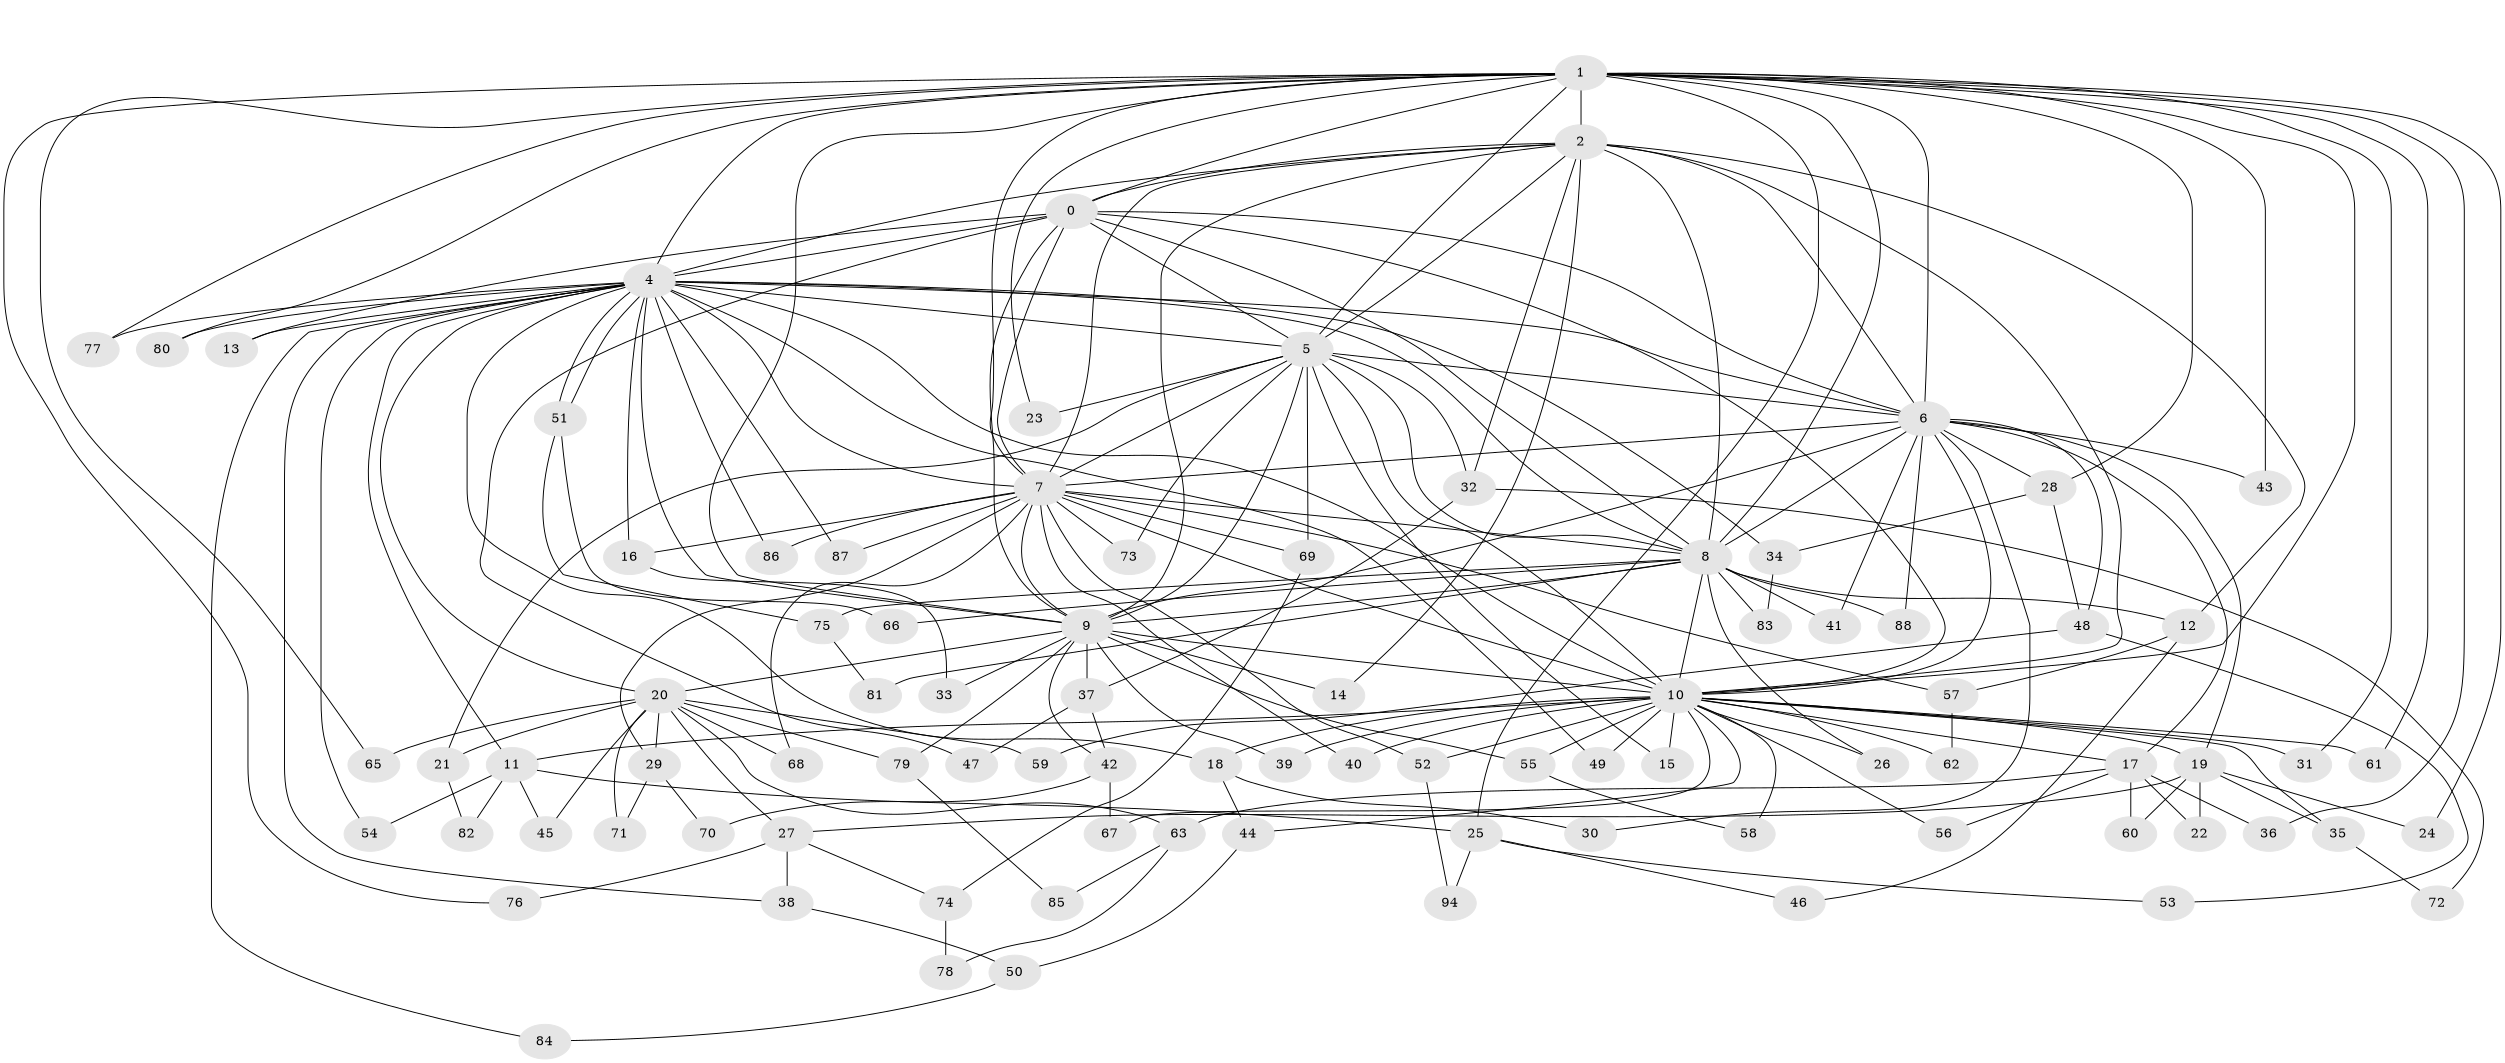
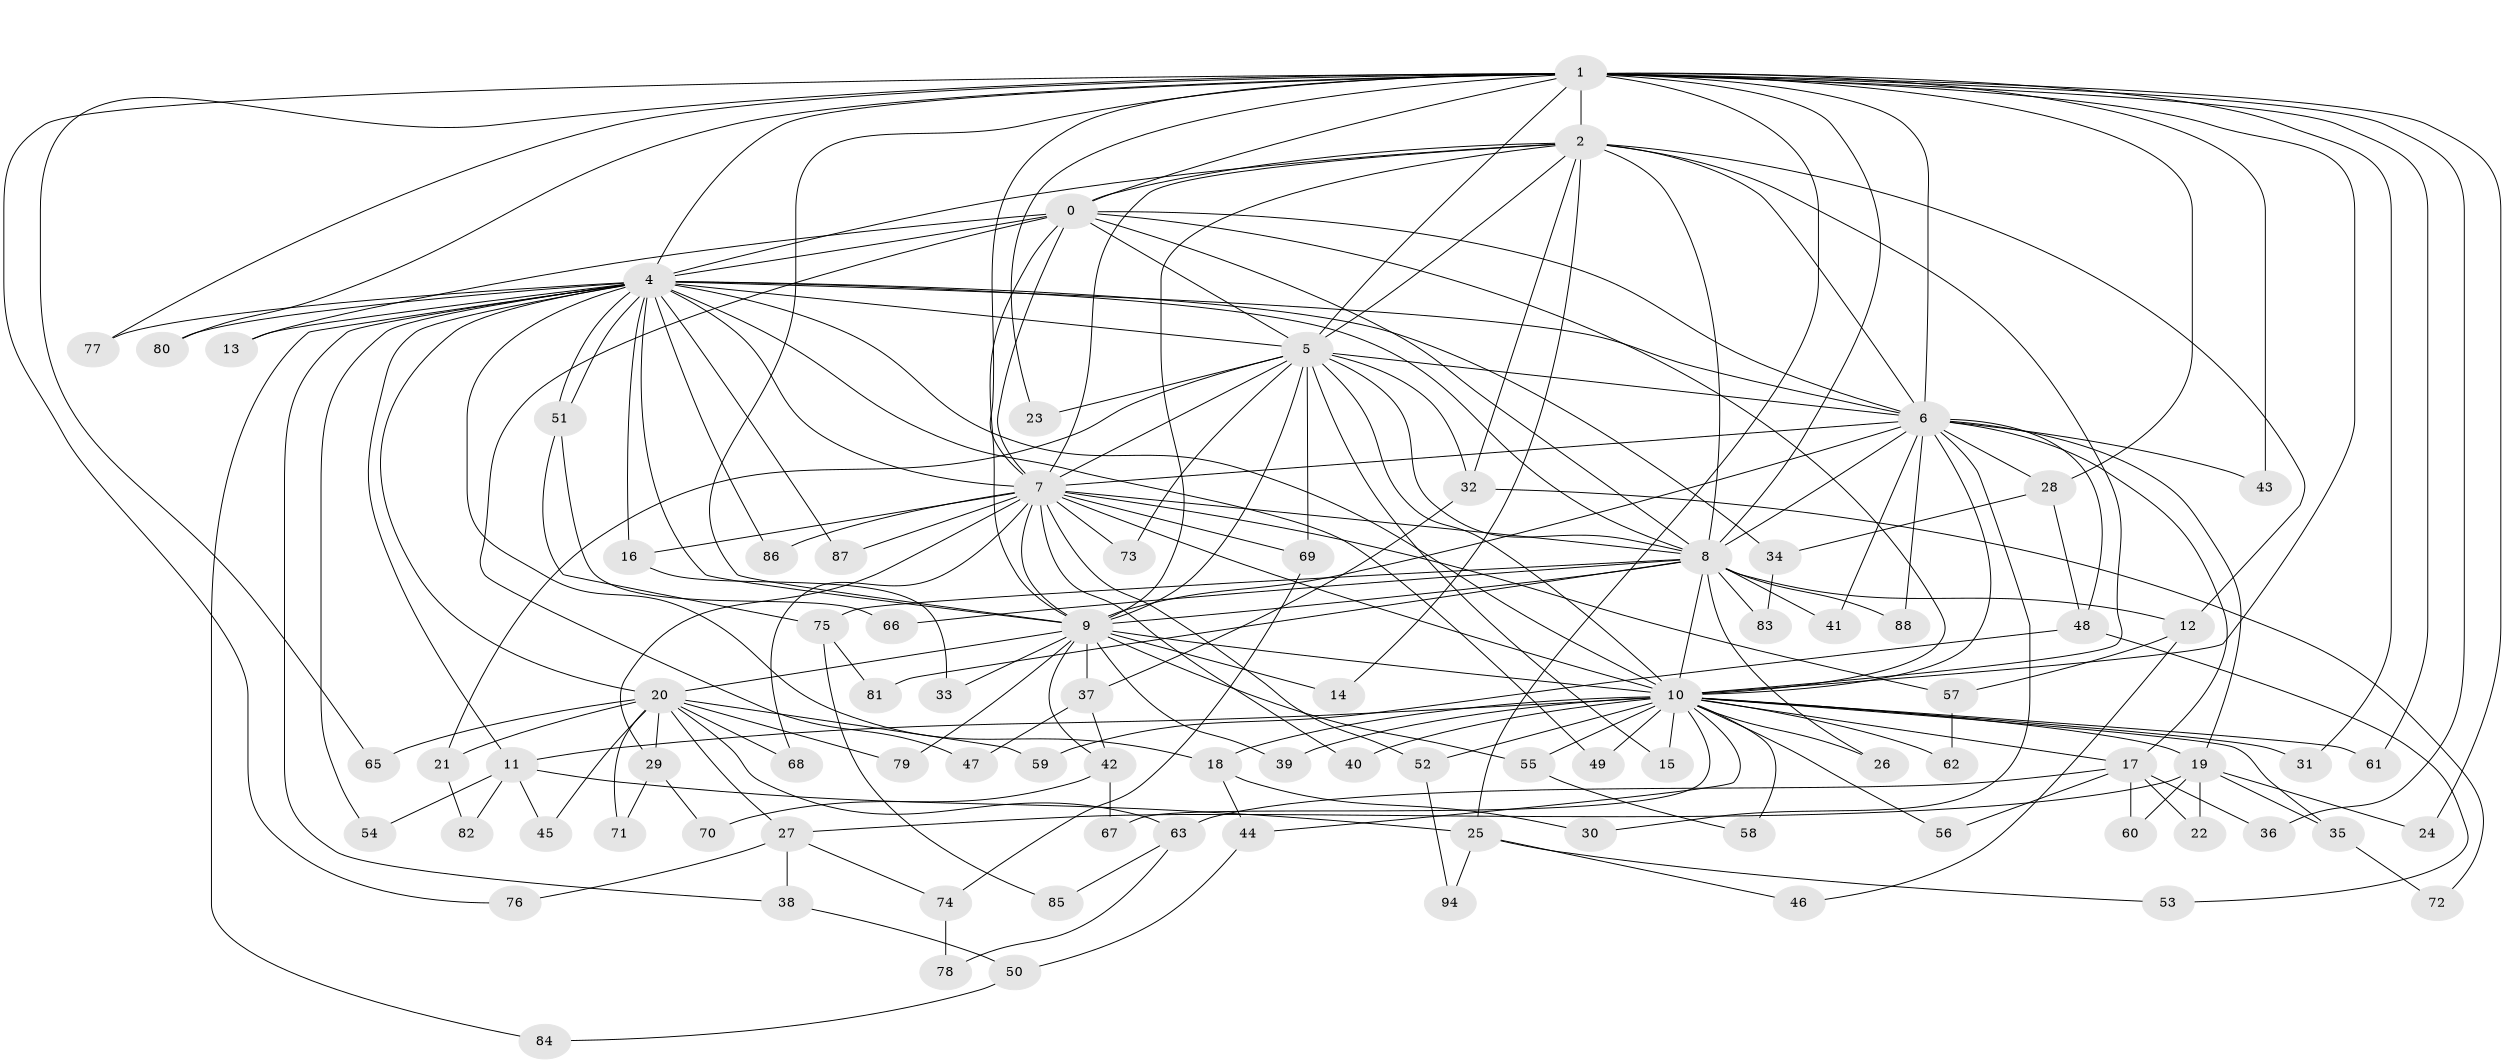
edge "79" -- "85": now "75" -- "85"
